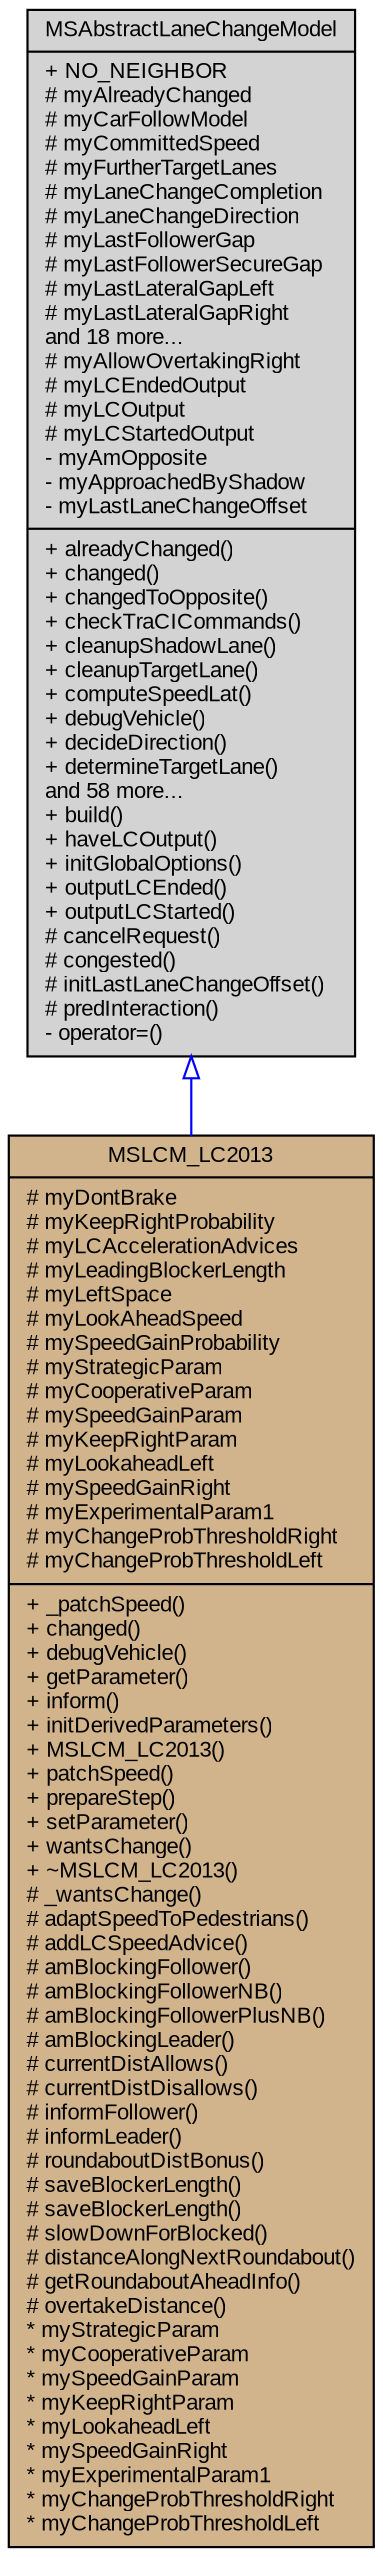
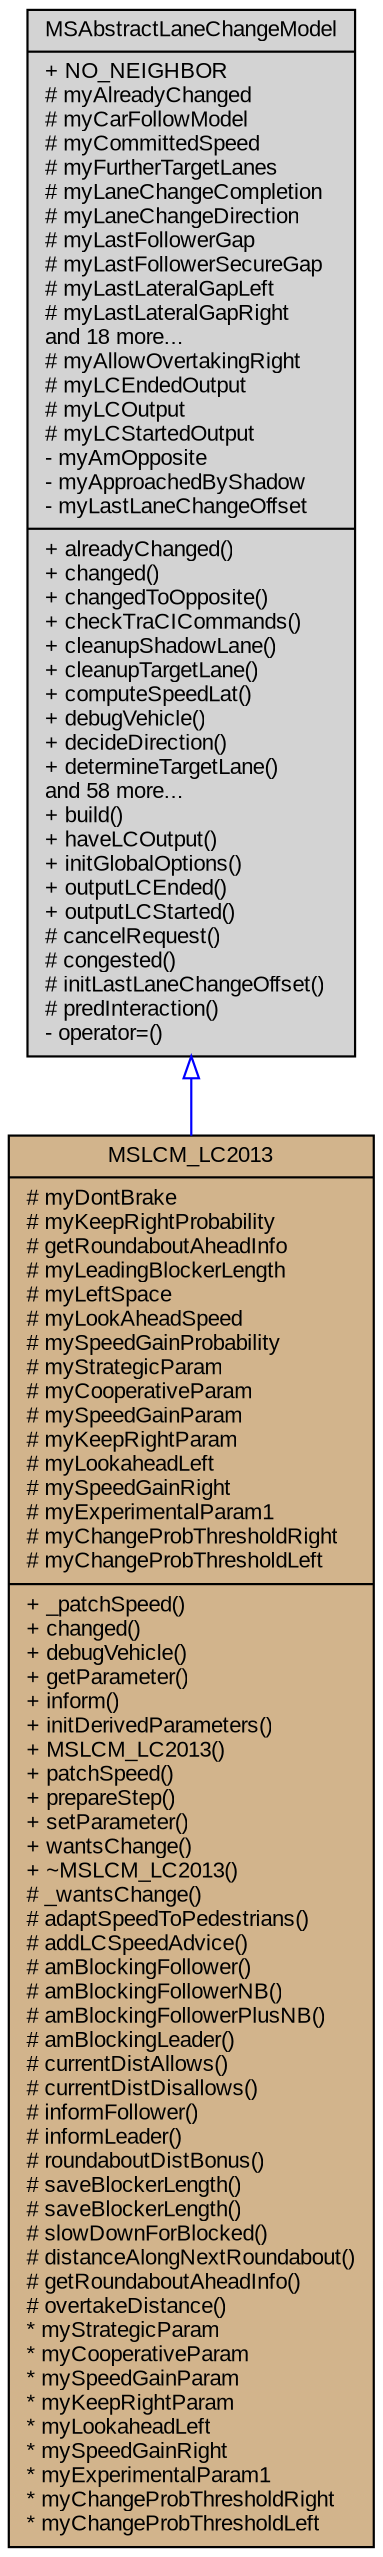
node "MSLCM_LC2013": text "# myLCAccelerationAdvices" -> "# getRoundaboutAheadInfo"
